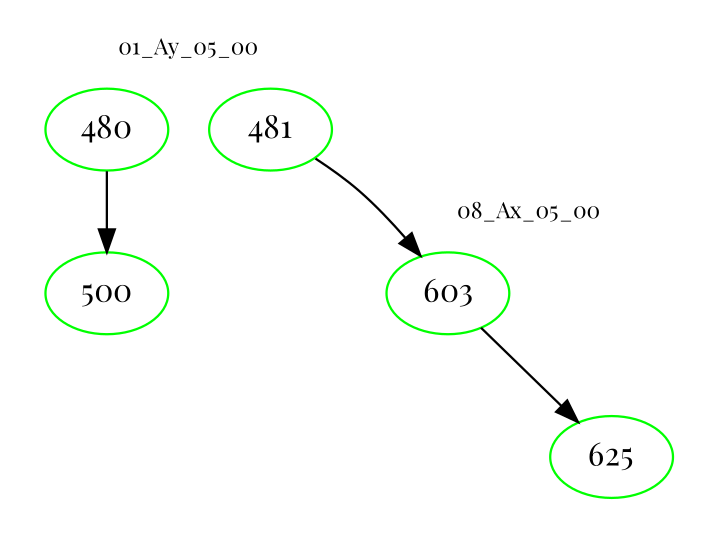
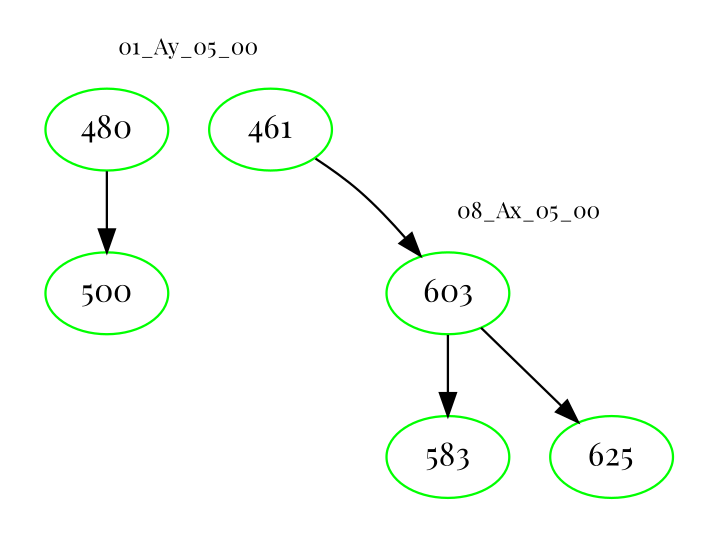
node "481": label "481" -> "461"
node "583": added
